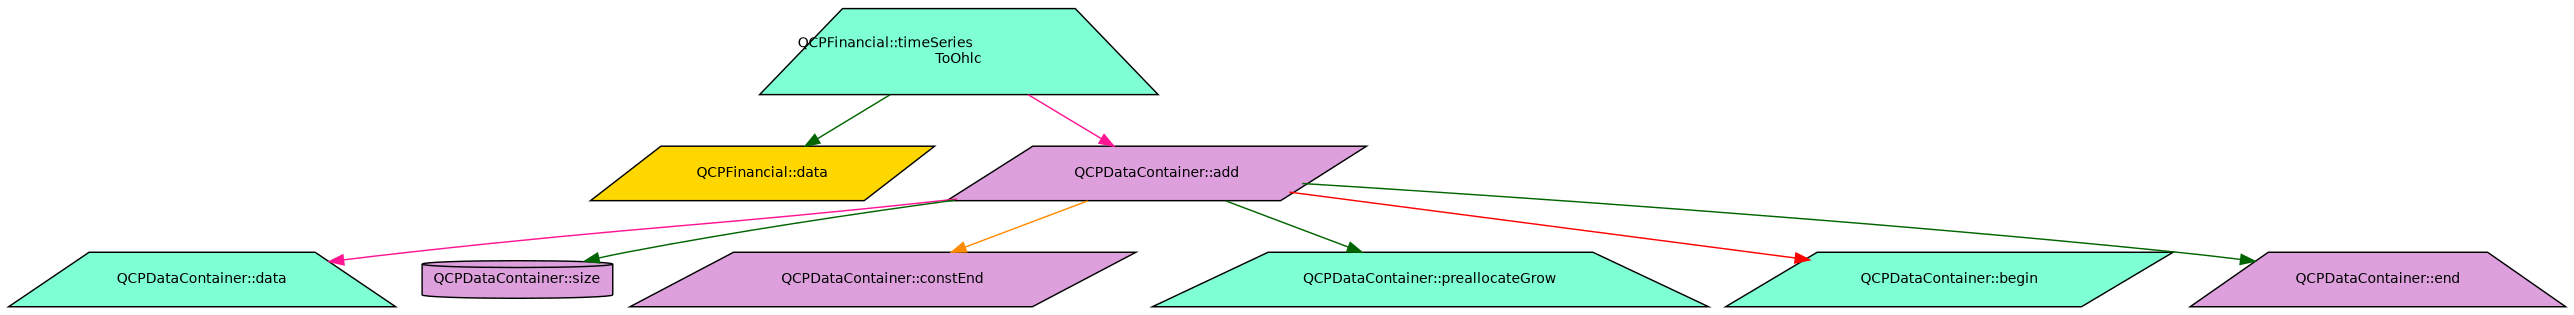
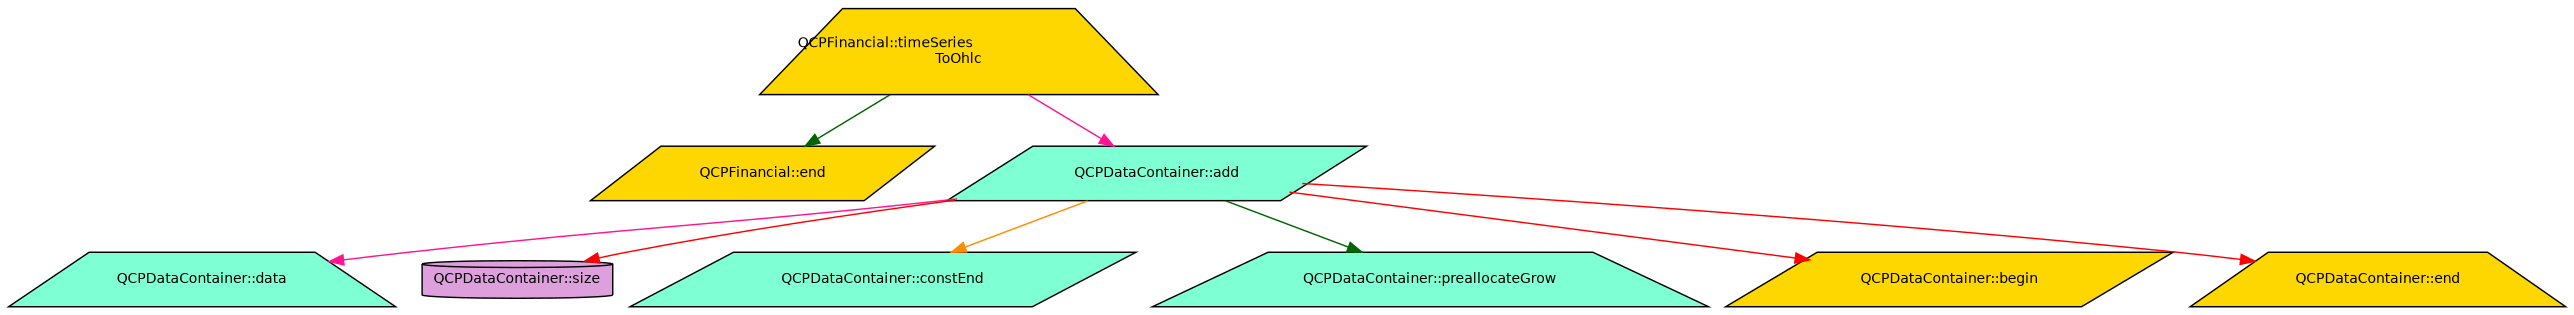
node "QCPFinancial::timeSeries ToOhlc": fillcolor aquamarine -> gold
node "QCPFinancial::data": label "QCPFinancial::data" -> "QCPFinancial::end"
node "QCPDataContainer::add": fillcolor plum -> aquamarine
edge "QCPDataContainer::add" -> "QCPDataContainer::end": color darkgreen -> red
edge "QCPDataContainer::add" -> "QCPDataContainer::size": color darkgreen -> red
node "QCPDataContainer::constEnd": fillcolor plum -> aquamarine
node "QCPDataContainer::begin": fillcolor aquamarine -> gold
node "QCPDataContainer::end": fillcolor plum -> gold
